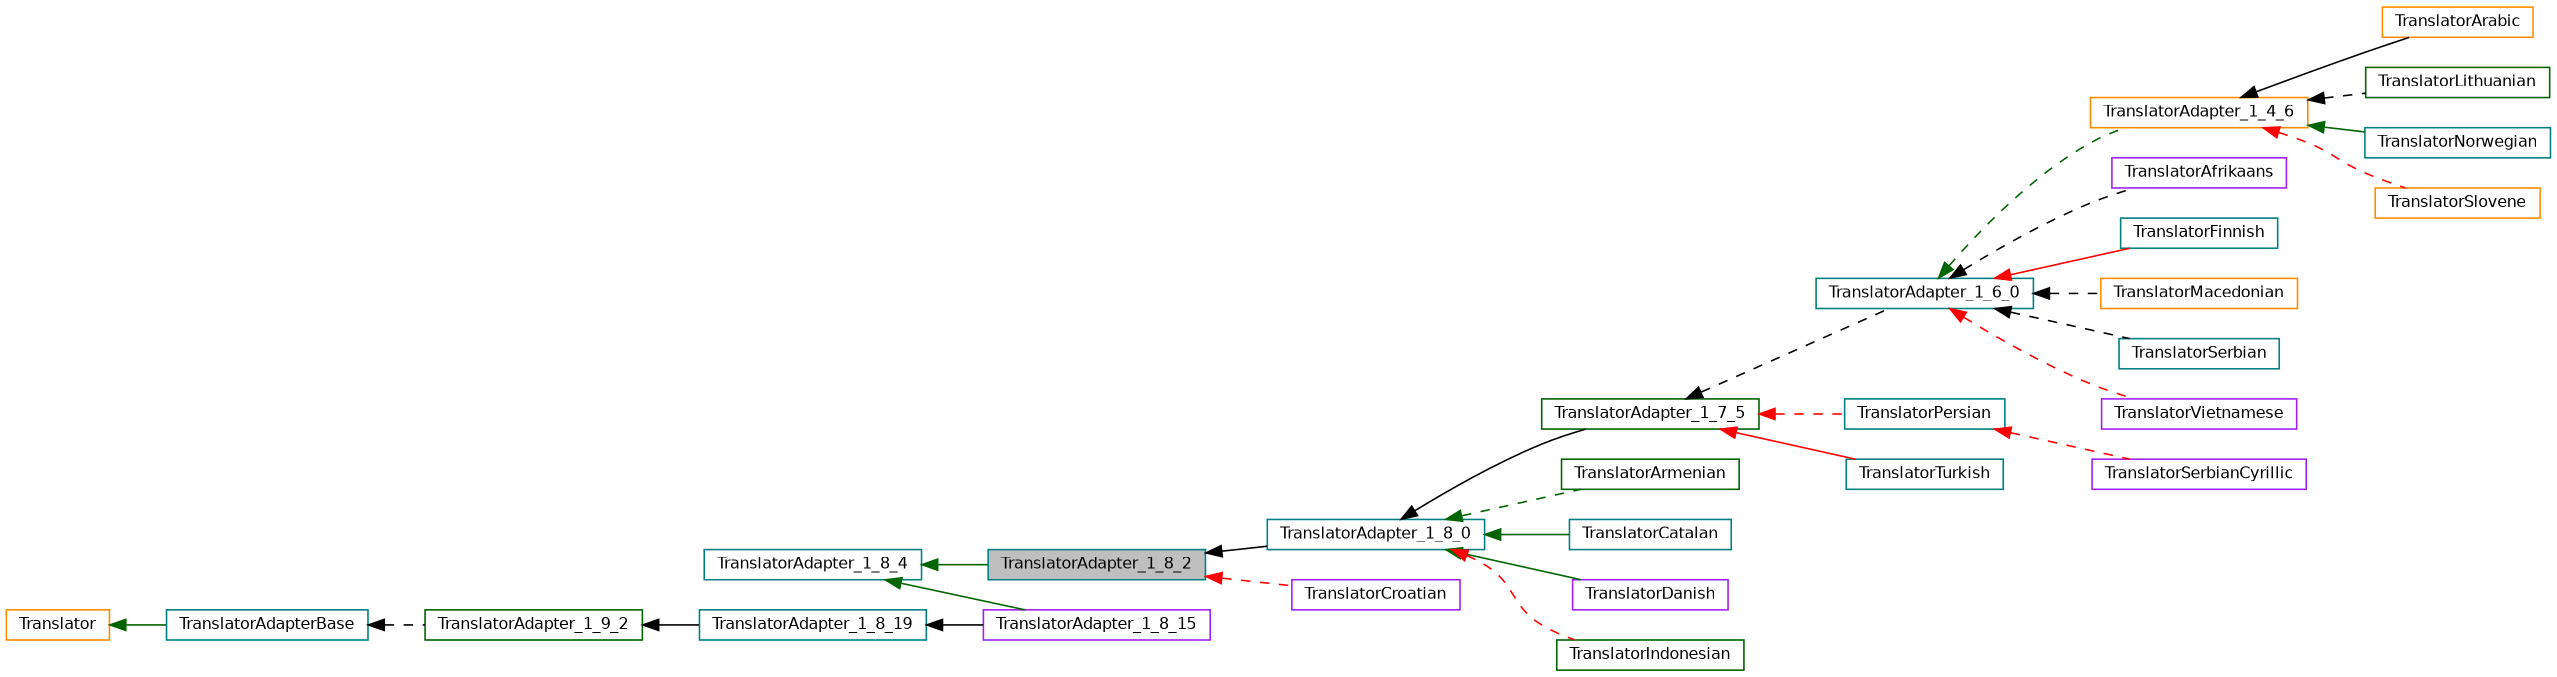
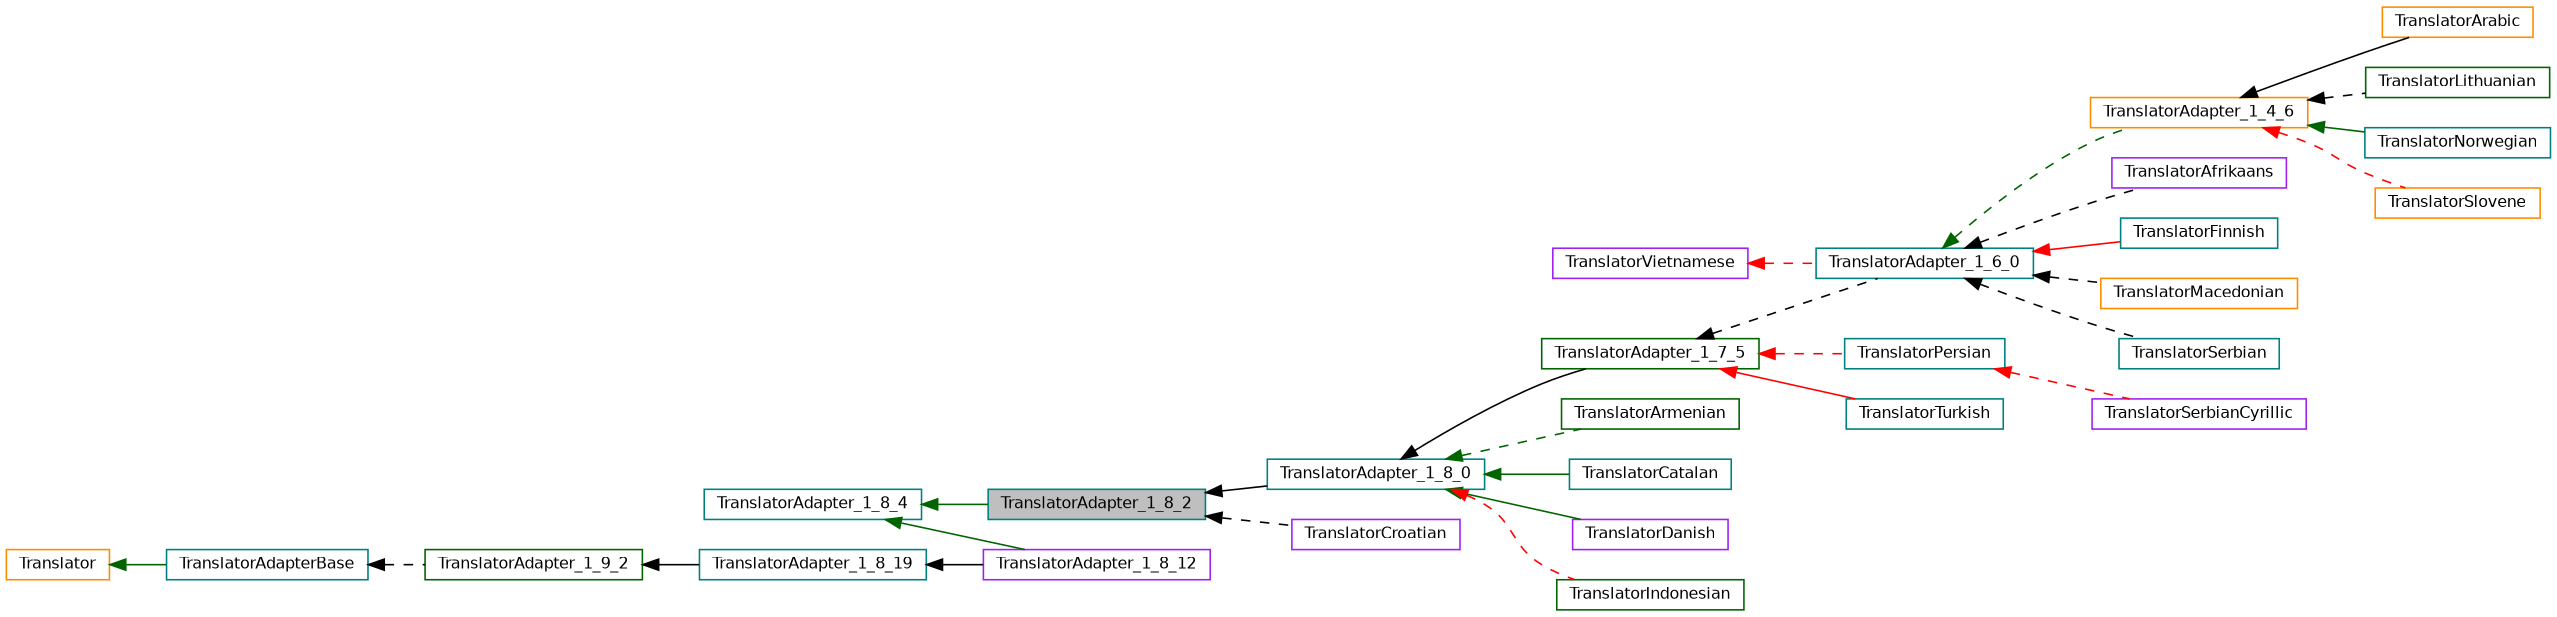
edge "TranslatorVietnamese" -> "TranslatorAdapter_1_6_0": reversed
edge "TranslatorCroatian" -> "TranslatorAdapter_1_8_2": color red -> black
node "TranslatorAdapter_1_8_15": label "TranslatorAdapter_1_8_15" -> "TranslatorAdapter_1_8_12"
